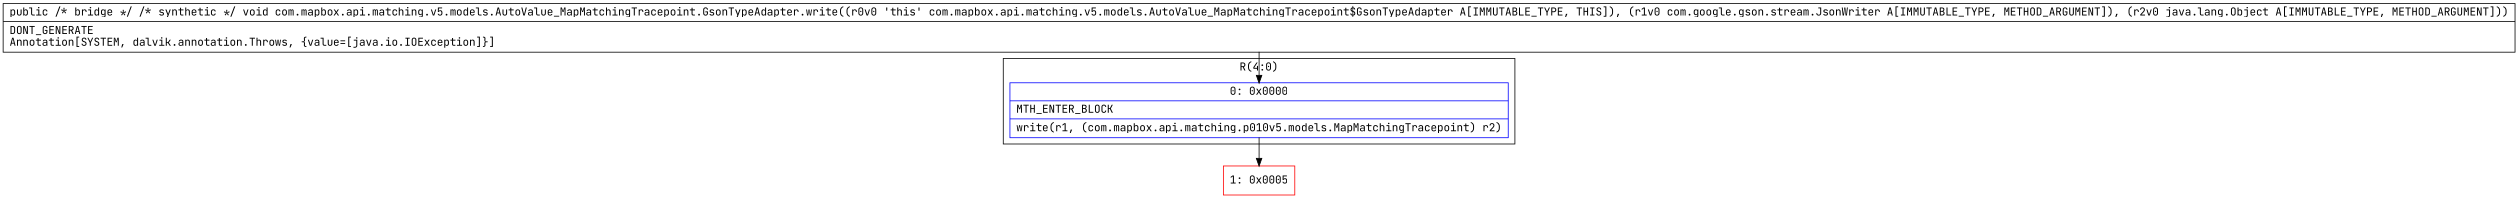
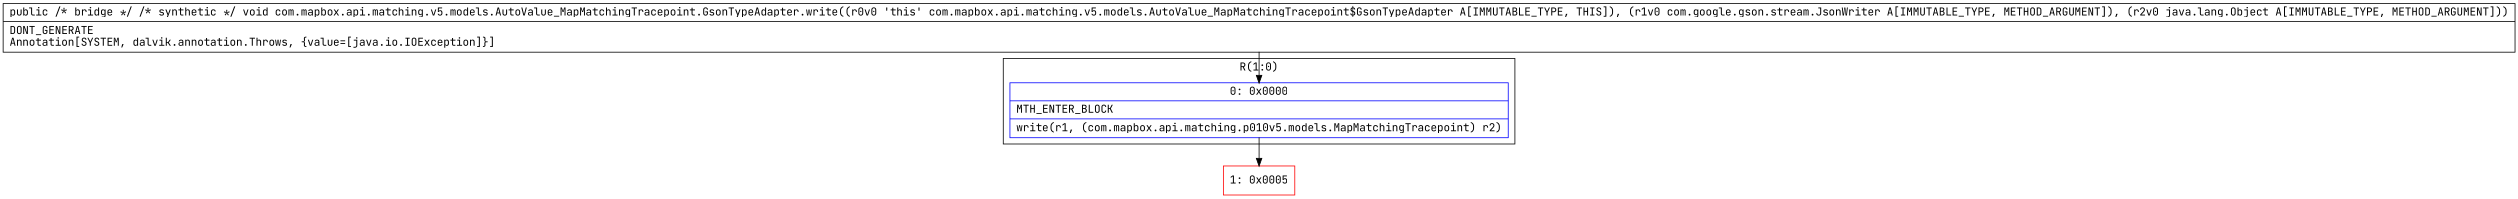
cluster "R(4:0)": label "R(4:0)" -> "R(1:0)"
